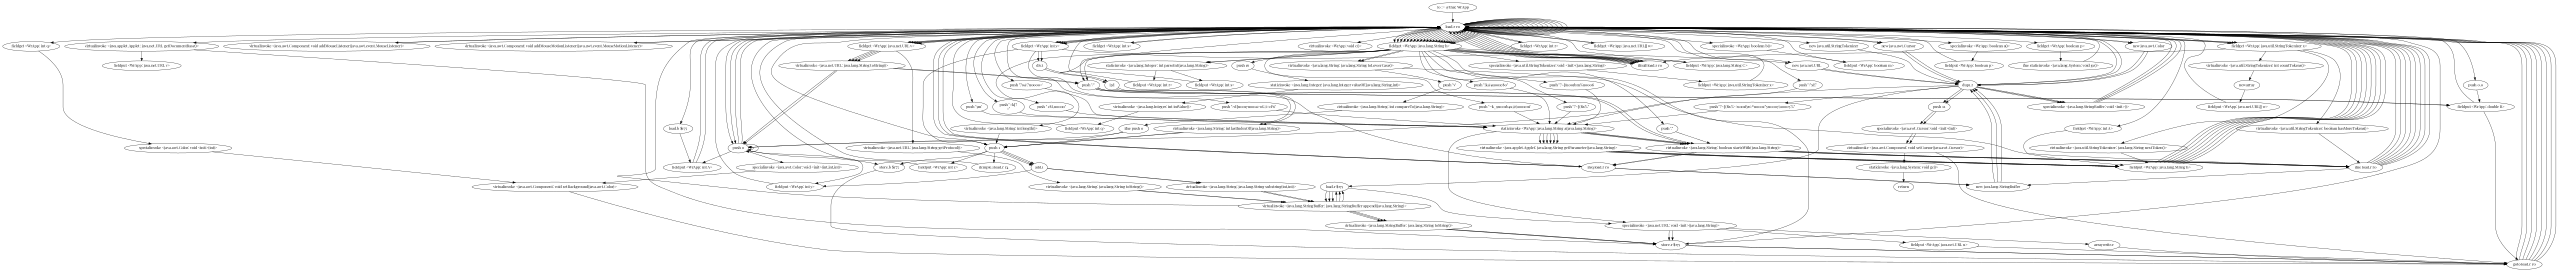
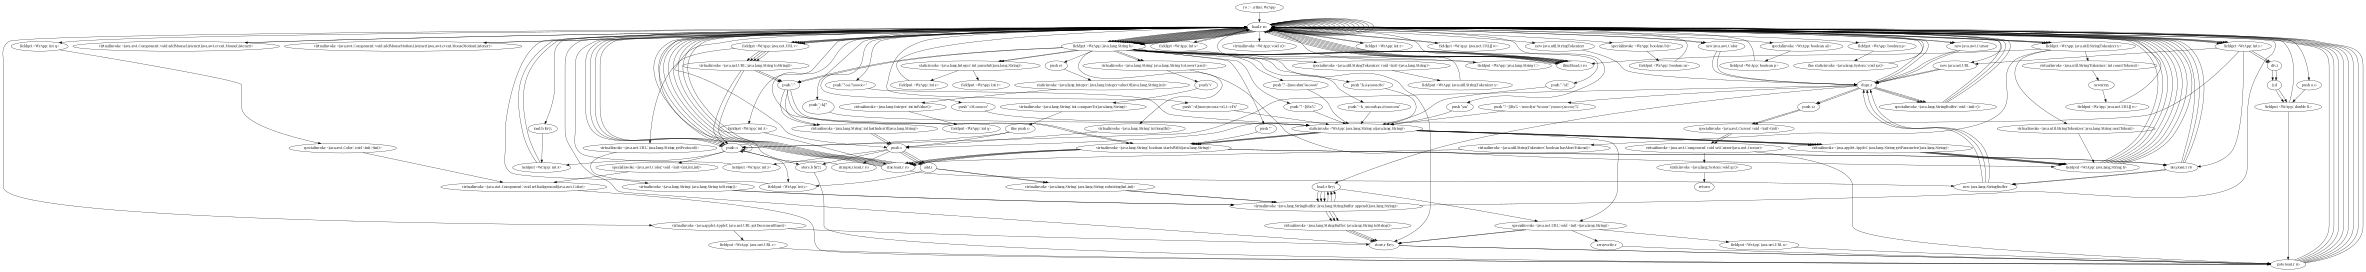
edge "fieldput <WrApp: int r>" -> "load.r r0": removed
node "ifcmple.i load.r r4": label "ifcmple.i load.r r4" -> "ifcmple.i load.r r0"
node "ifeq load.r r0": label "ifeq load.r r0" -> "ifeq load.r r8"
edge "fieldput <WrApp: java.net.URL v>" -> "goto load.r r0": added
